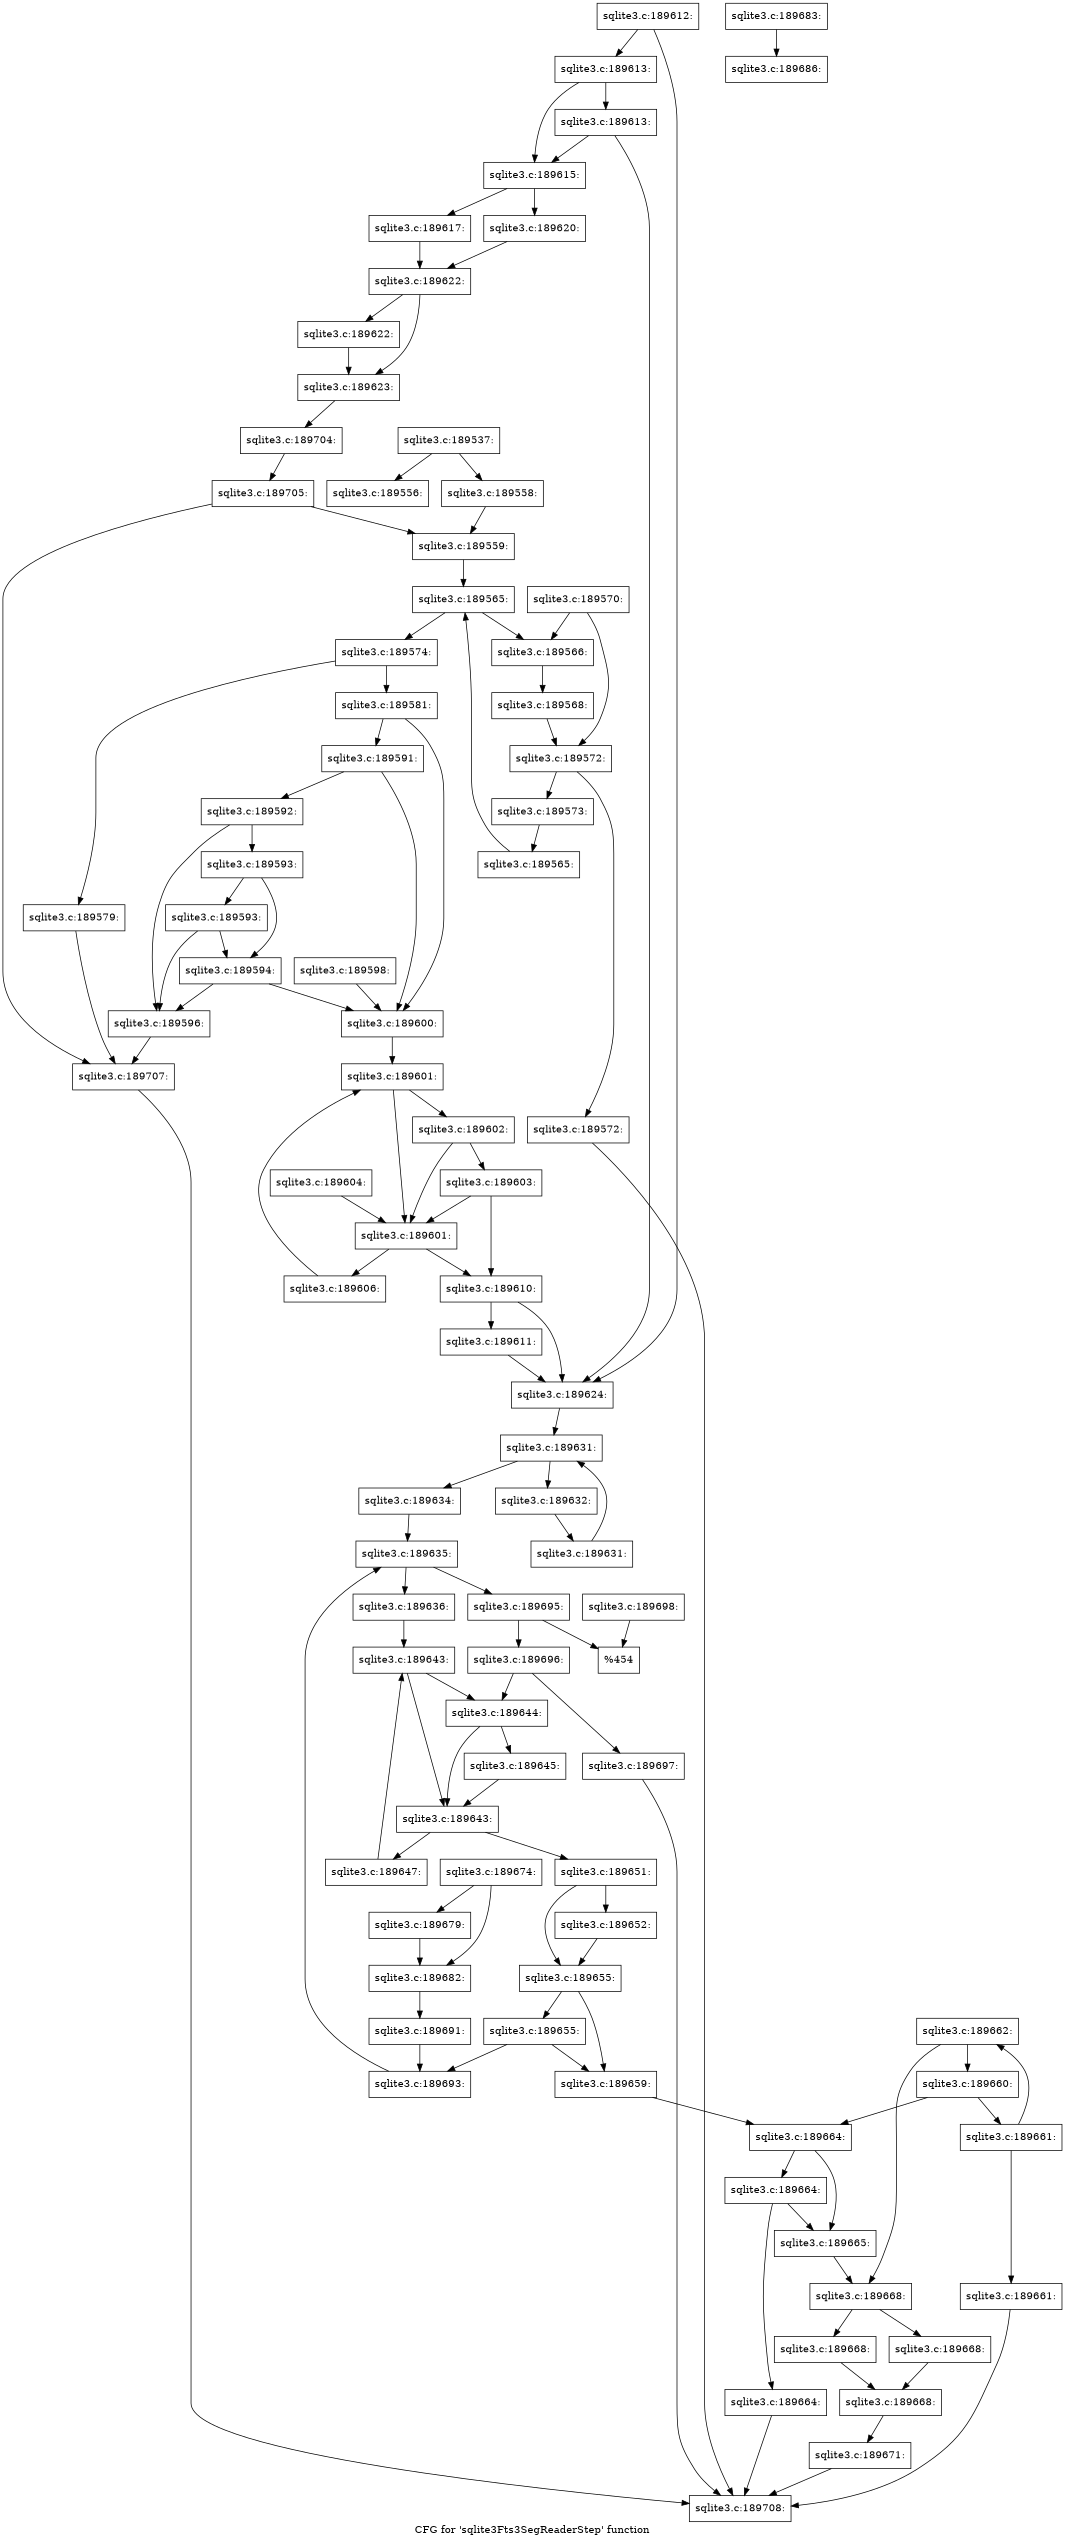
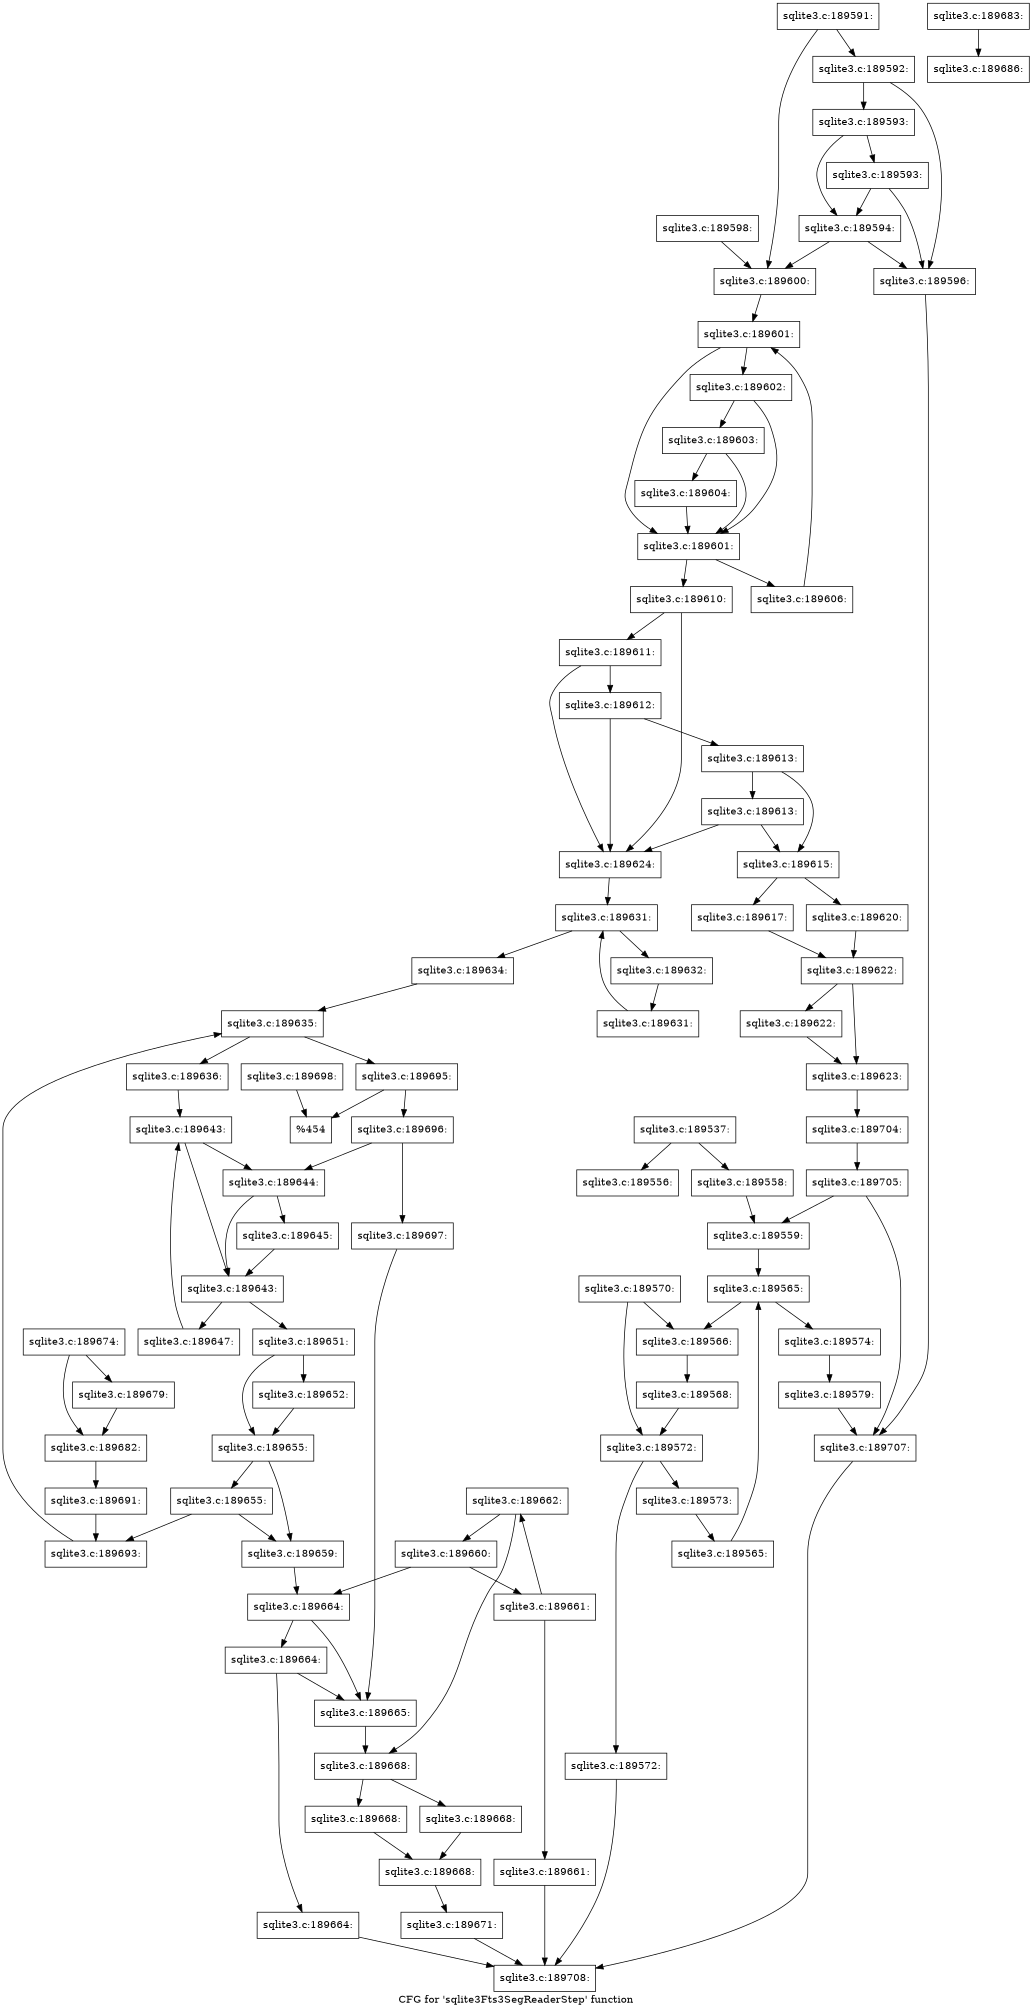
edge "sqlite3.c:189611:" -> "sqlite3.c:189612:": added
node "sqlite3.c:189581:": removed
edge "sqlite3.c:189603:" -> "sqlite3.c:189610:": now "sqlite3.c:189603:" -> "sqlite3.c:189604:"
edge "sqlite3.c:189697:" -> "sqlite3.c:189708:": now "sqlite3.c:189697:" -> "sqlite3.c:189665:"
